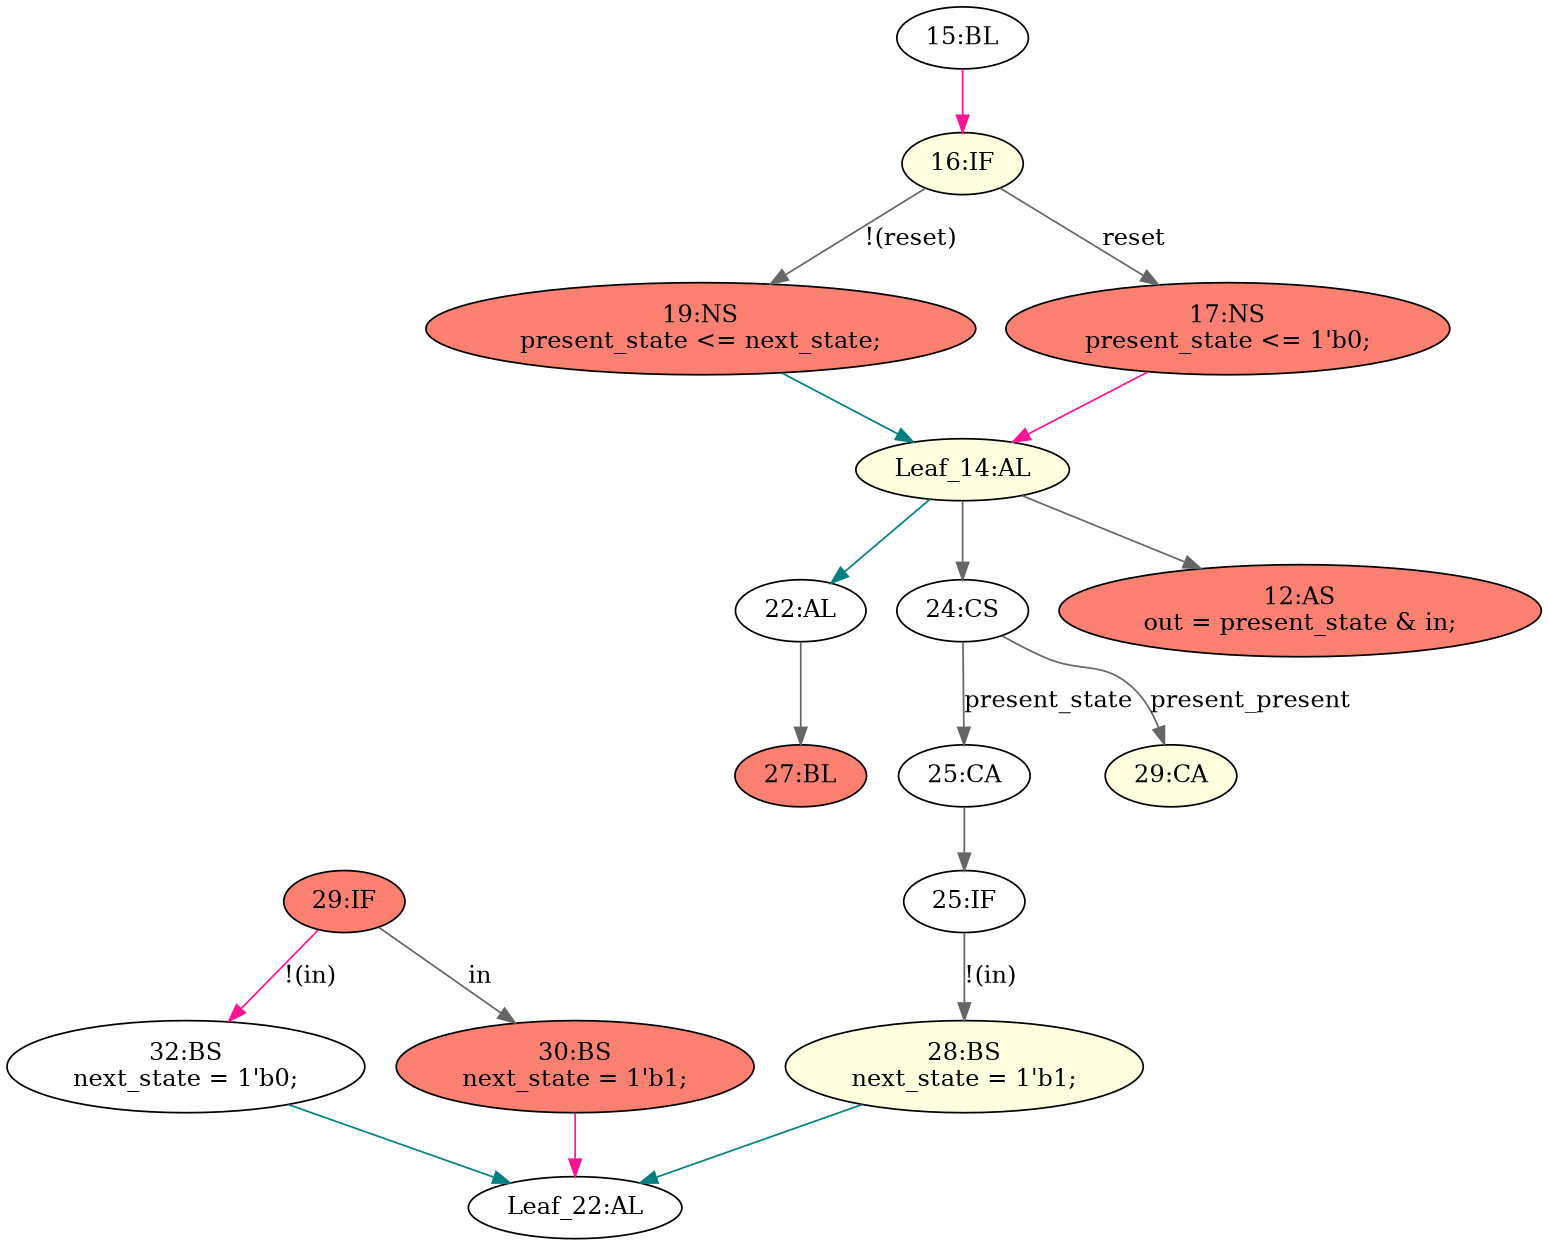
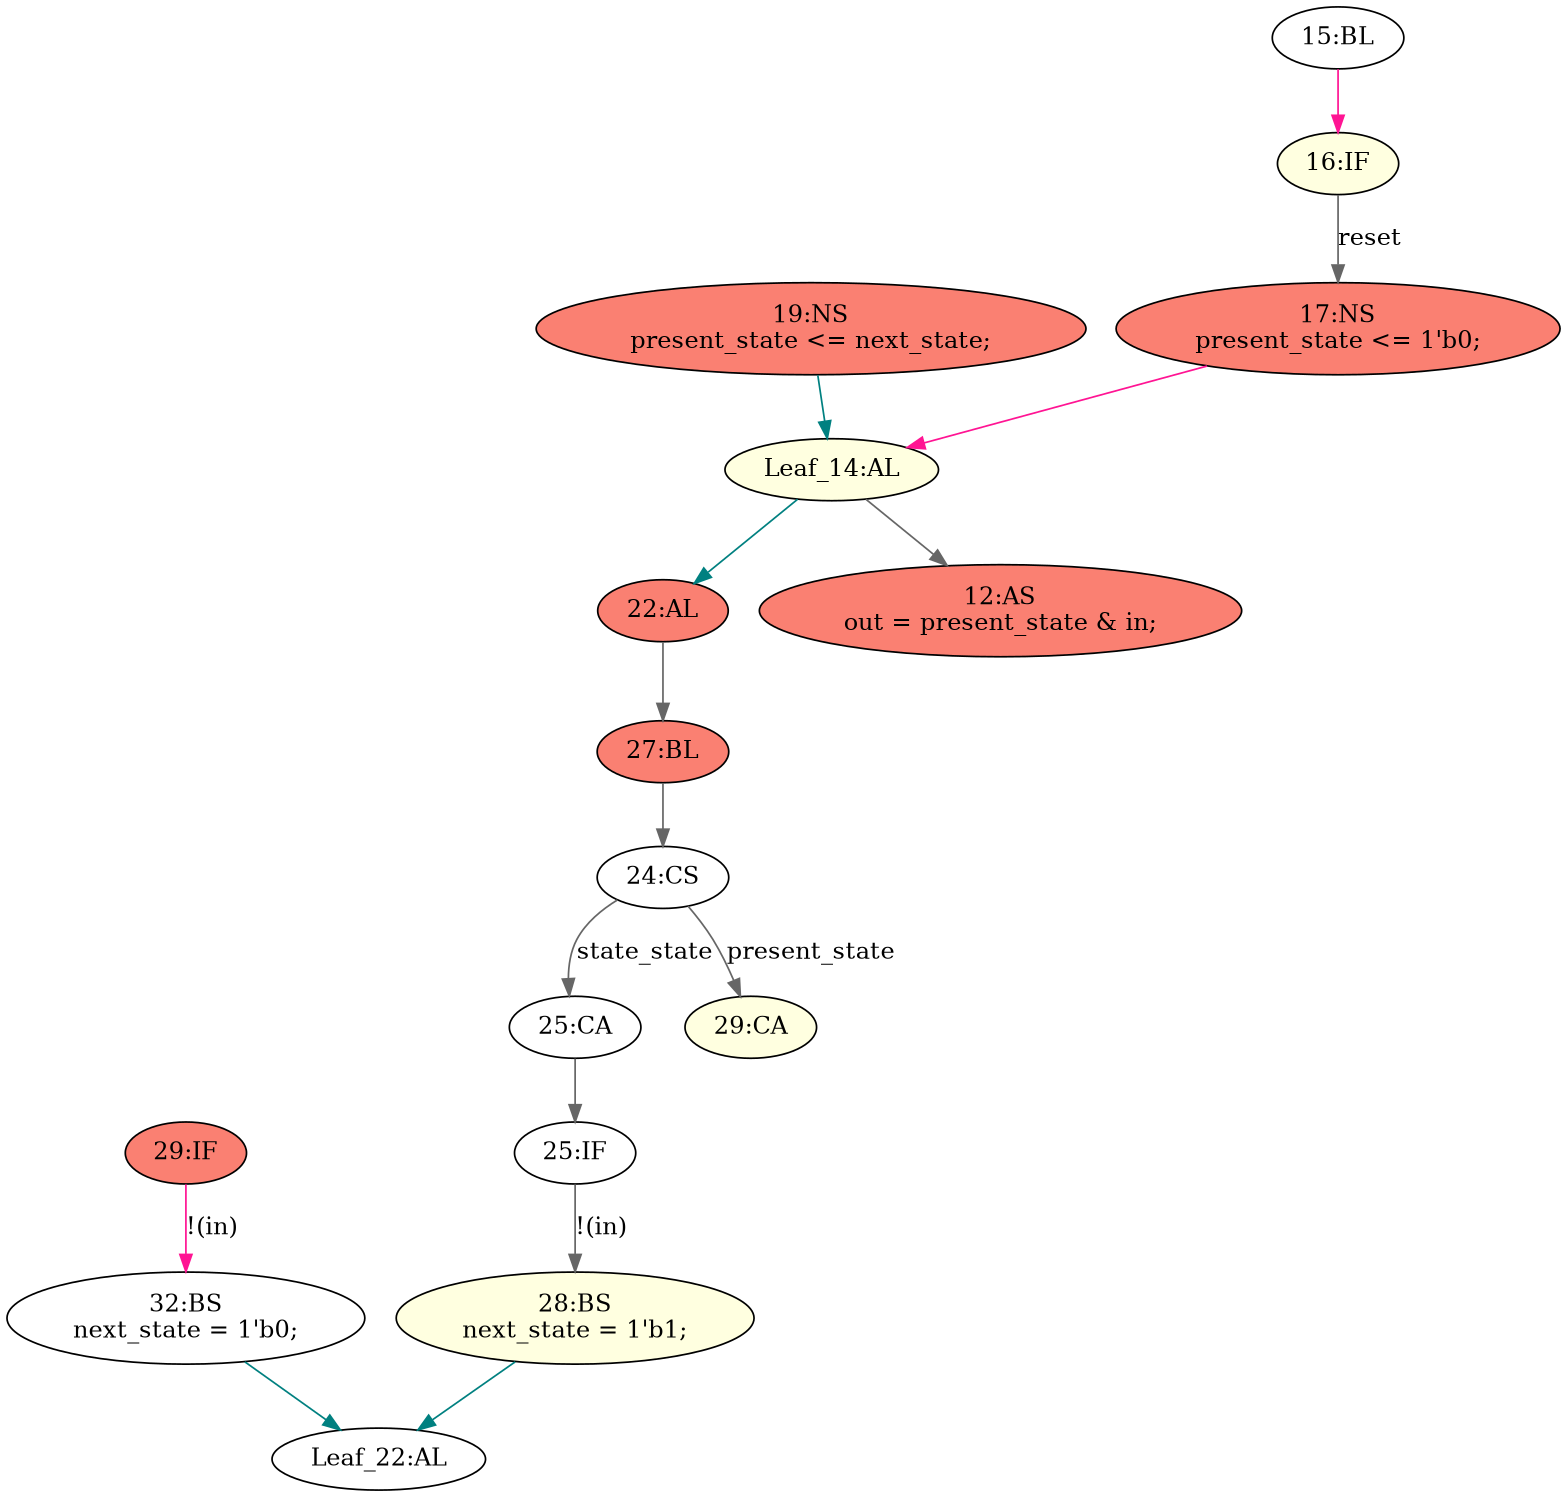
edge "16:IF" -> "19:NS present_state <= next_state;": removed, label "!(reset)"
edge "Leaf_14:AL" -> "24:CS": now "27:BL" -> "24:CS"
node "22:AL": fillcolor white -> salmon
edge "24:CS" -> "25:CA": label "present_state" -> "state_state"
edge "24:CS" -> "29:CA": label "present_present" -> "present_state"
node "30:BS next_state = 1'b1;": removed
